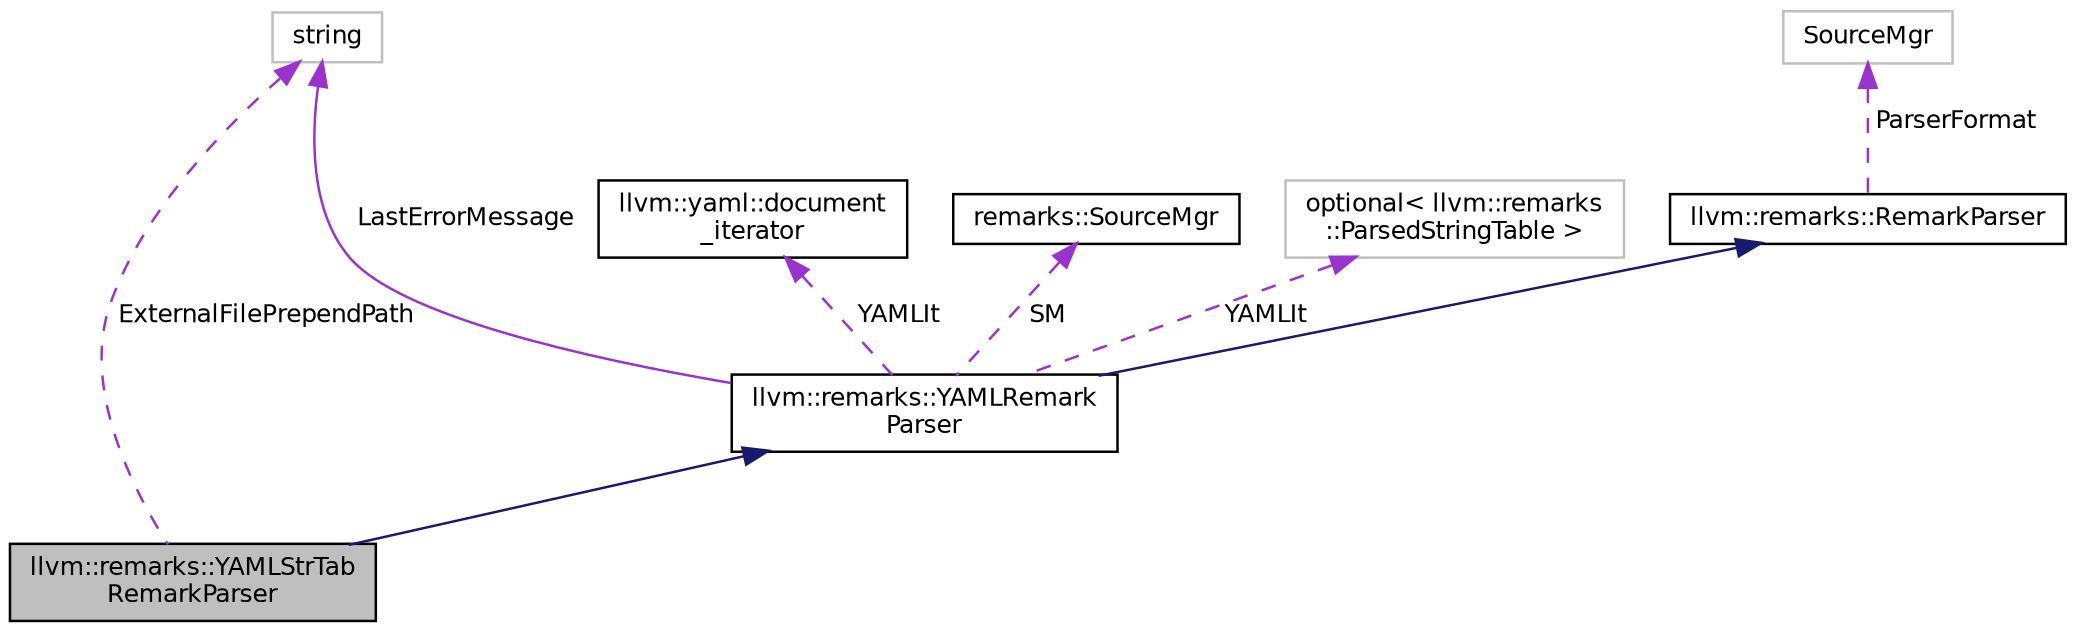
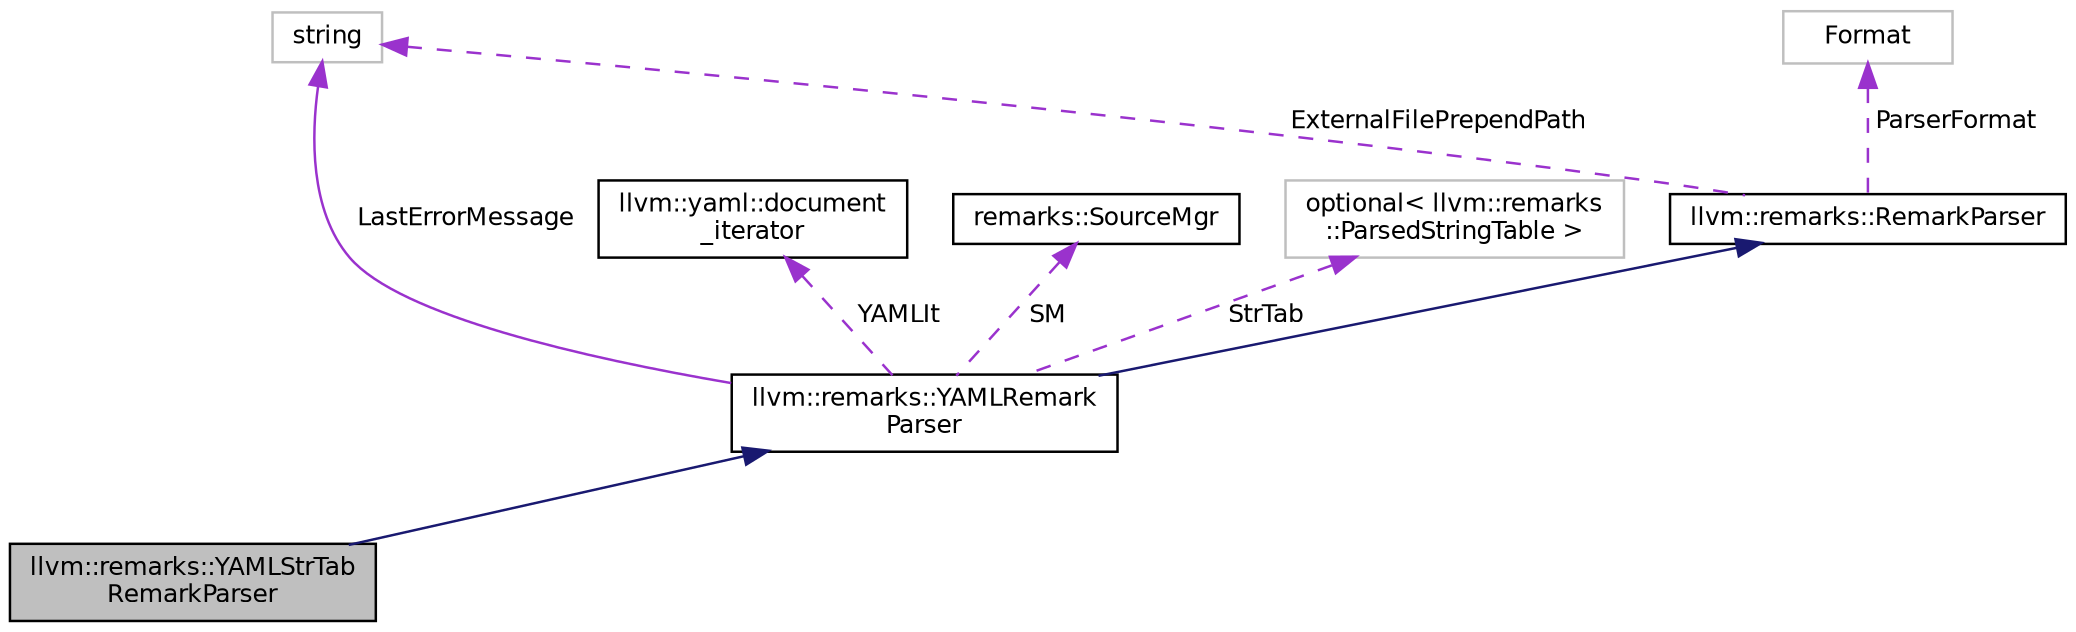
node "SourceMgr": label "SourceMgr" -> "Format"
edge "llvm::remarks::YAMLStrTab RemarkParser" -> "string": now "llvm::remarks::RemarkParser" -> "string"
edge "llvm::remarks::YAMLRemark Parser" -> "optional< llvm::remarks ::ParsedStringTable >": label " YAMLIt" -> " StrTab"
